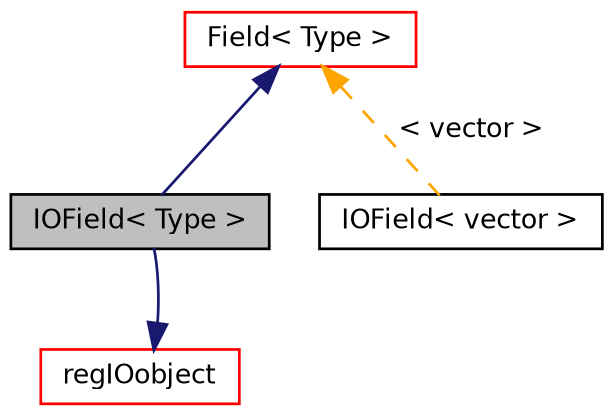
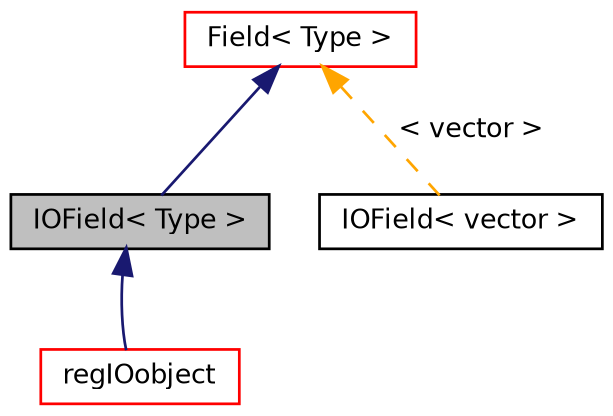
edge "IOField< Type >" -> "regIOobject": reversed
